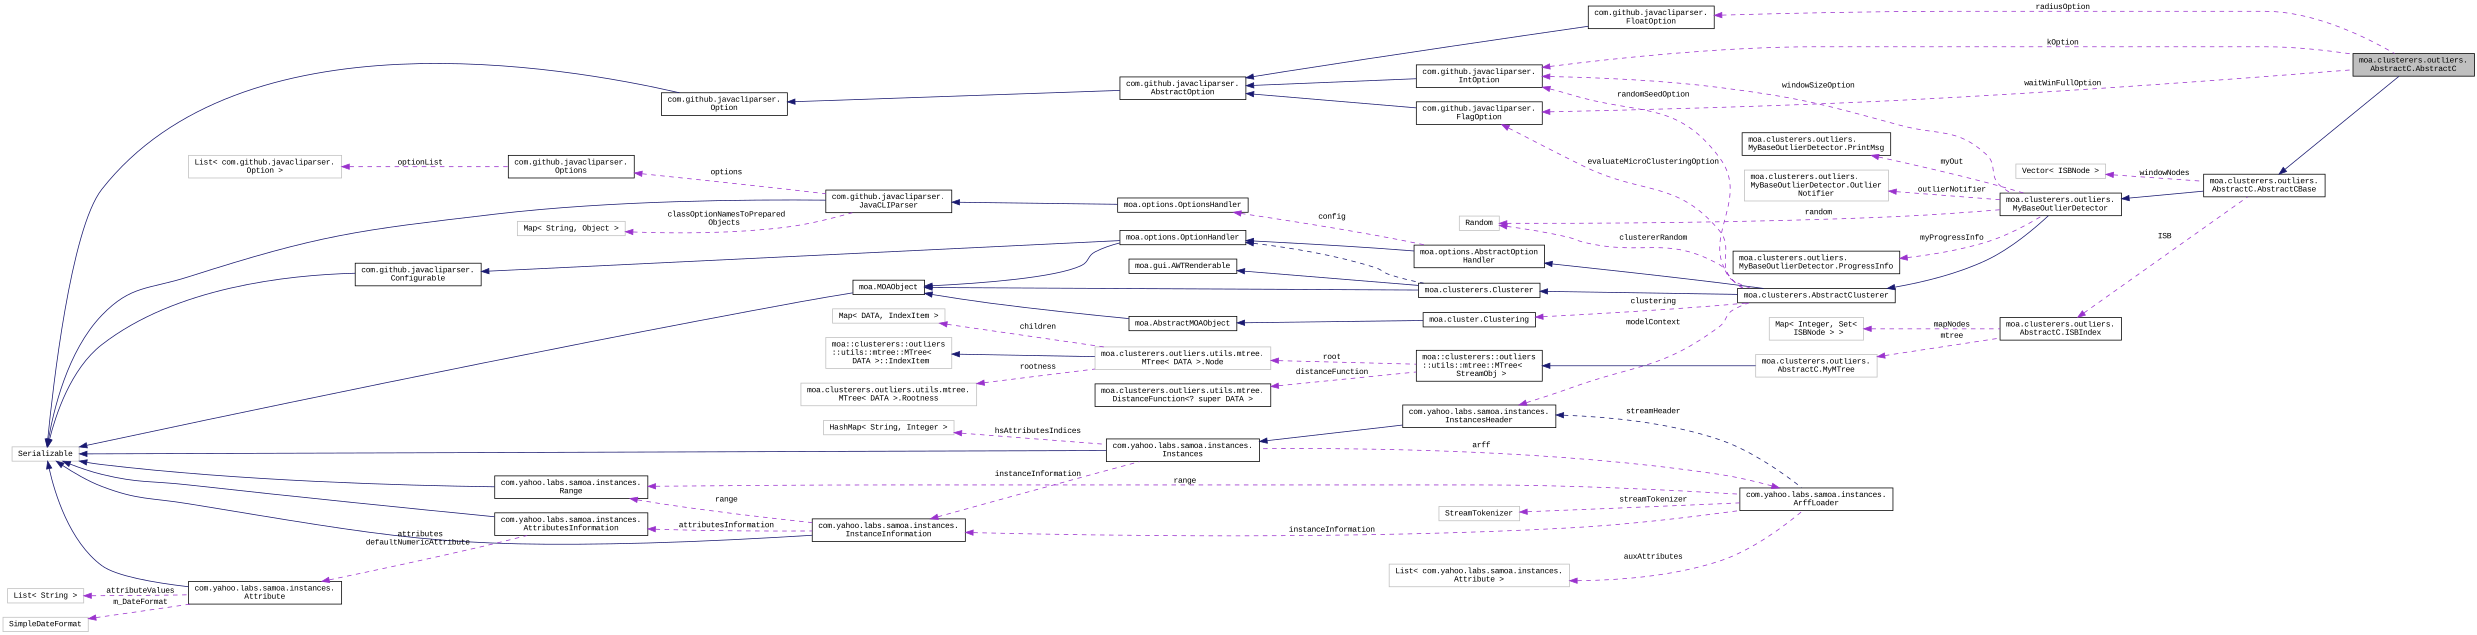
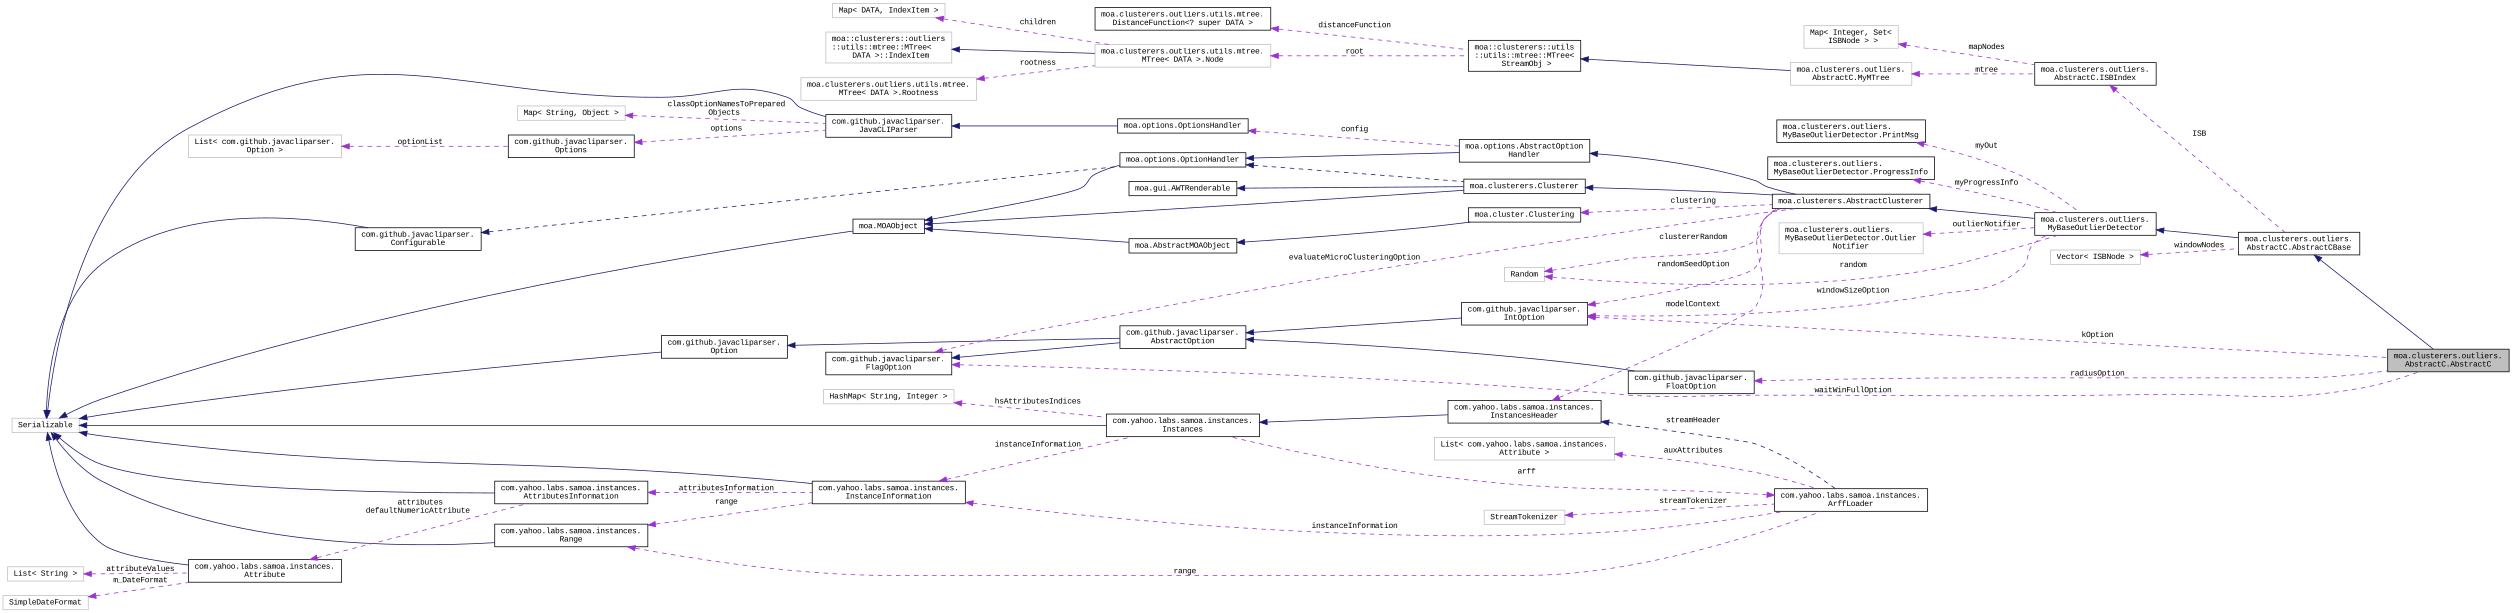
edge "com.github.javacliparser. FlagOption" -> "com.github.javacliparser. AbstractOption": reversed
edge "moa.options.OptionHandler" -> "com.github.javacliparser. Configurable": style solid -> dashed
node "moa::clusterers::outliers ::utils::mtree::MTree< StreamObj >": label "moa::clusterers::outliers ::utils::mtree::MTree< StreamObj >" -> "moa::clusterers::utils ::utils::mtree::MTree< StreamObj >"
